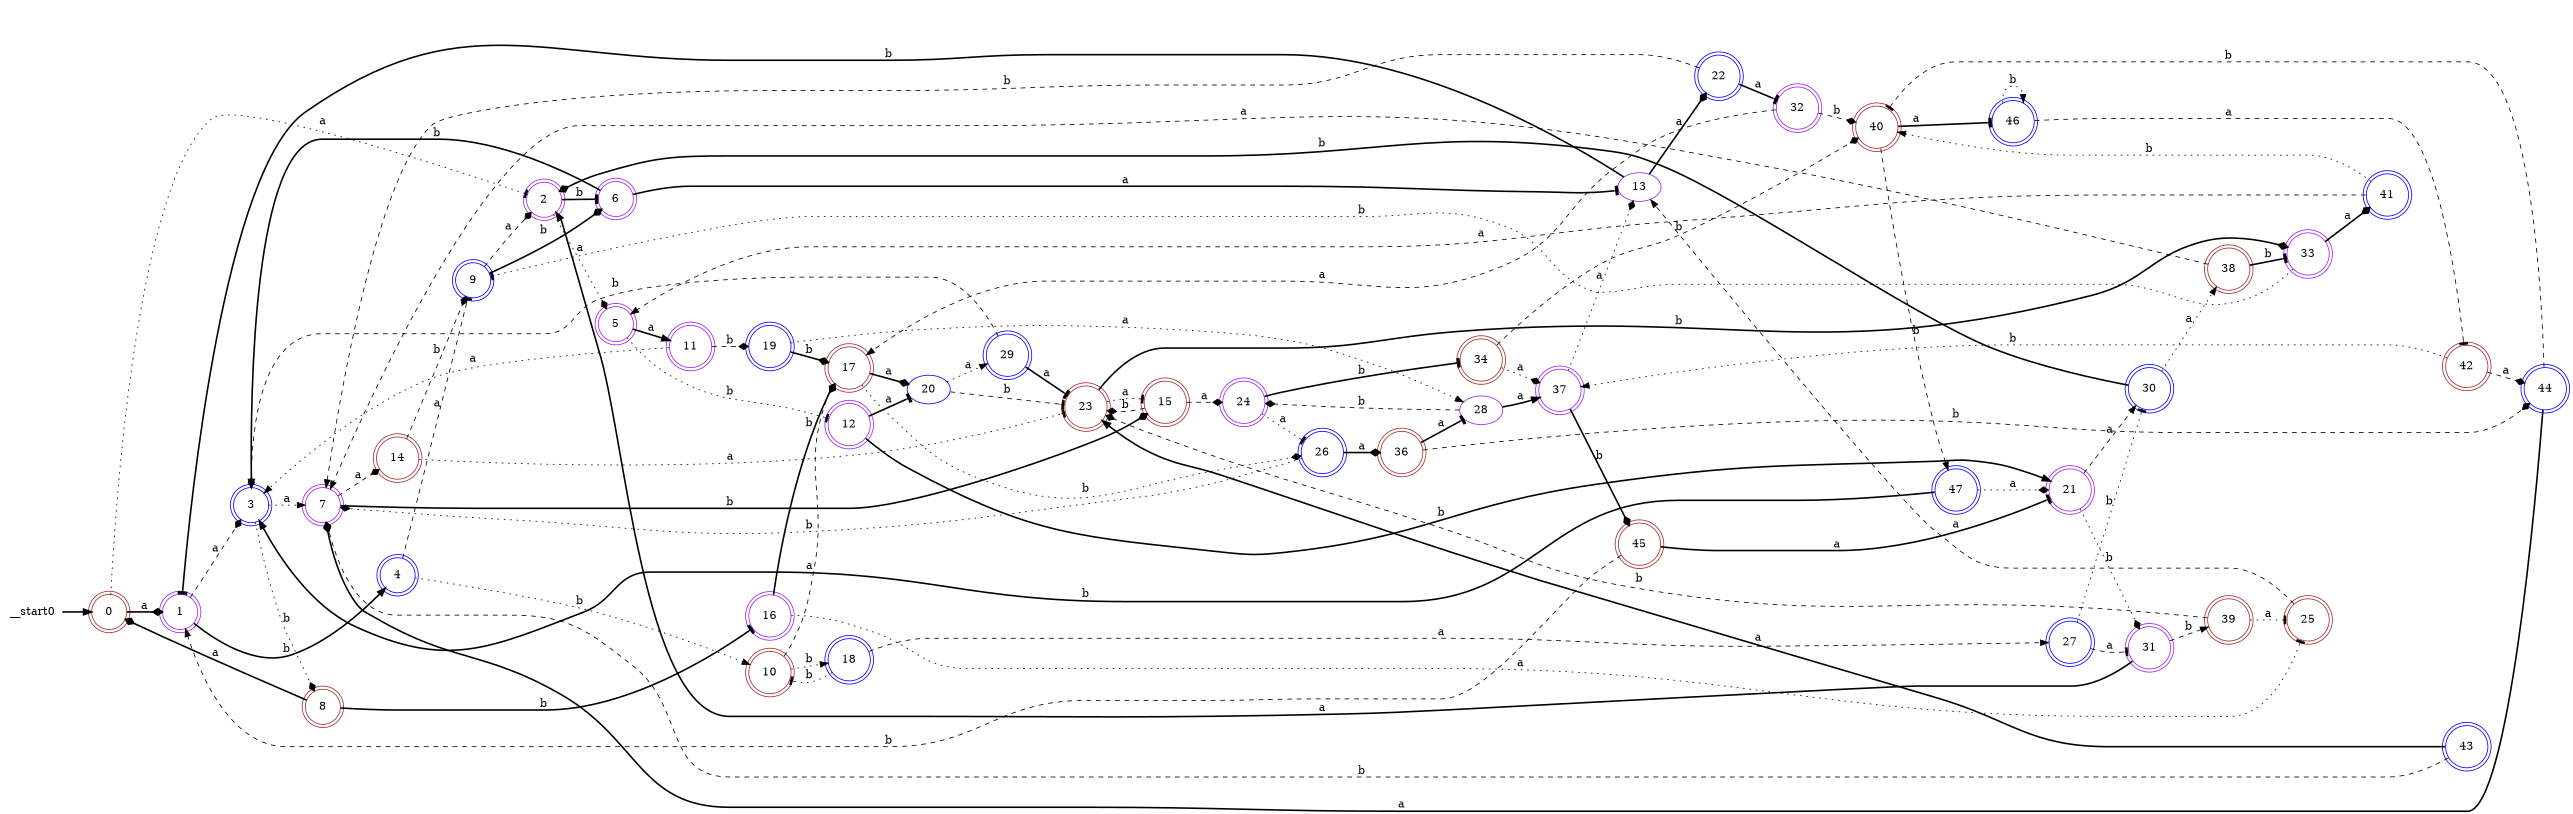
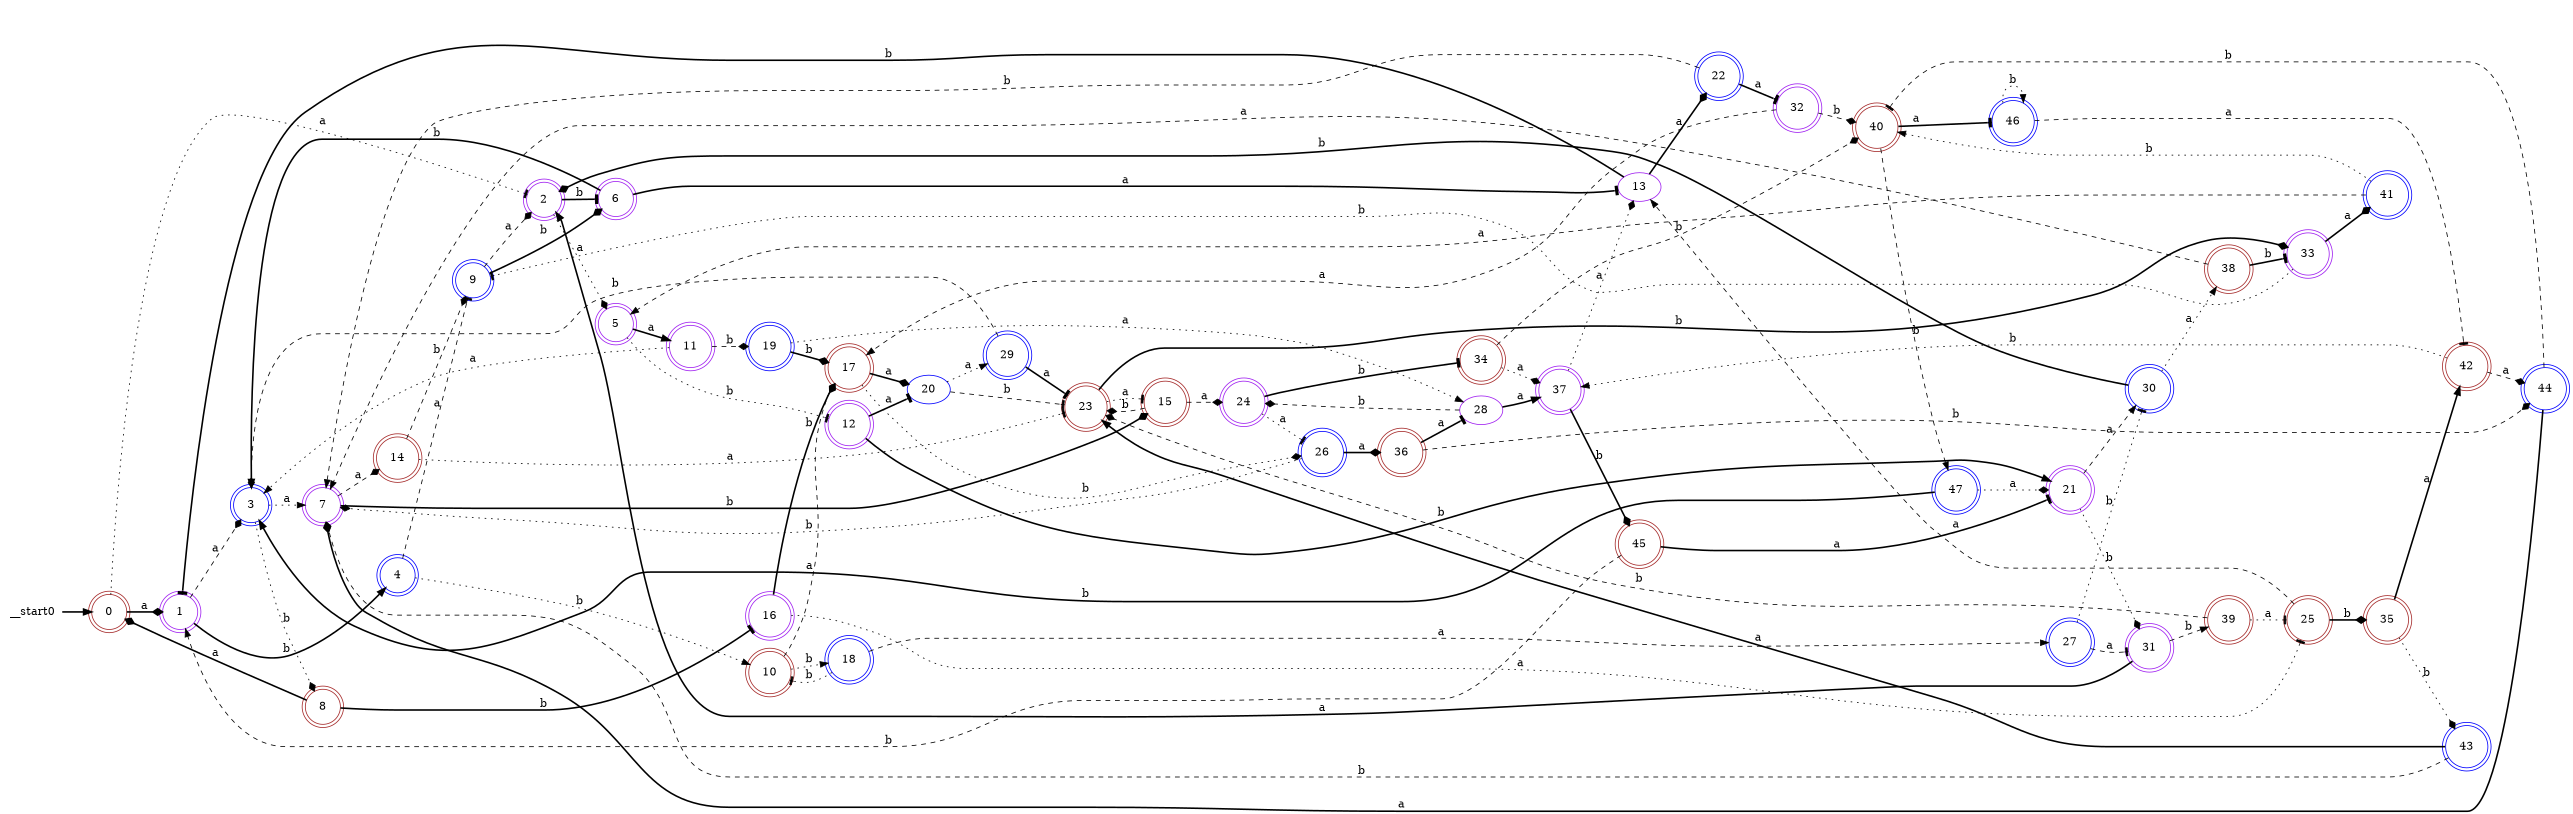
node "35": added
